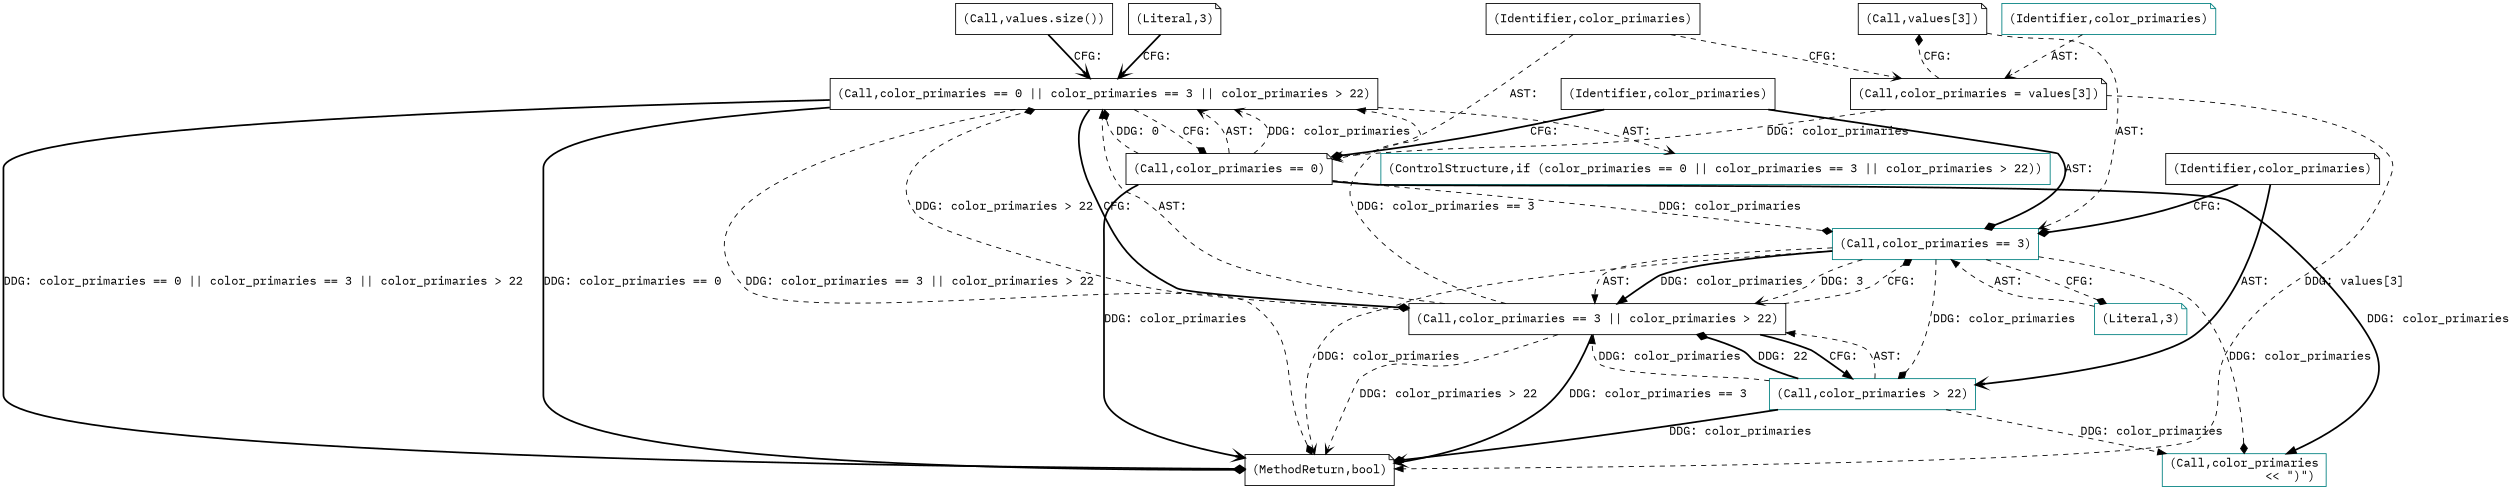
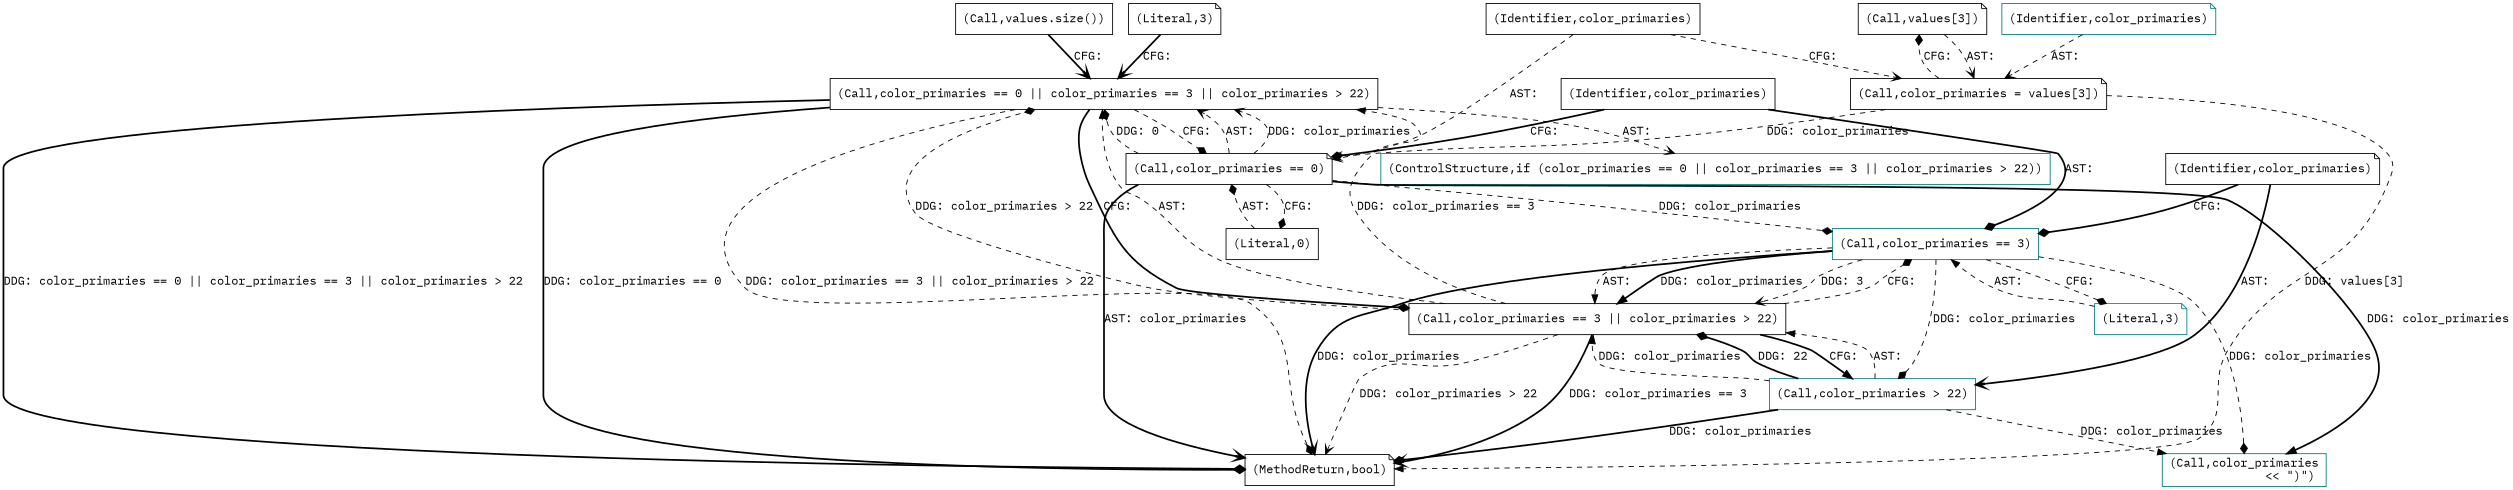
edge "(Call,values[3])" -> "(Call,color_primaries == 3)": now "(Call,values[3])" -> "(Call,color_primaries = values[3])"
node "(Literal,0)": added
edge "(Call,color_primaries == 3)" -> "(MethodReturn,bool)": style dashed -> bold
edge "(Call,color_primaries == 0)" -> "(MethodReturn,bool)": label "DDG: color_primaries" -> "AST: color_primaries"
